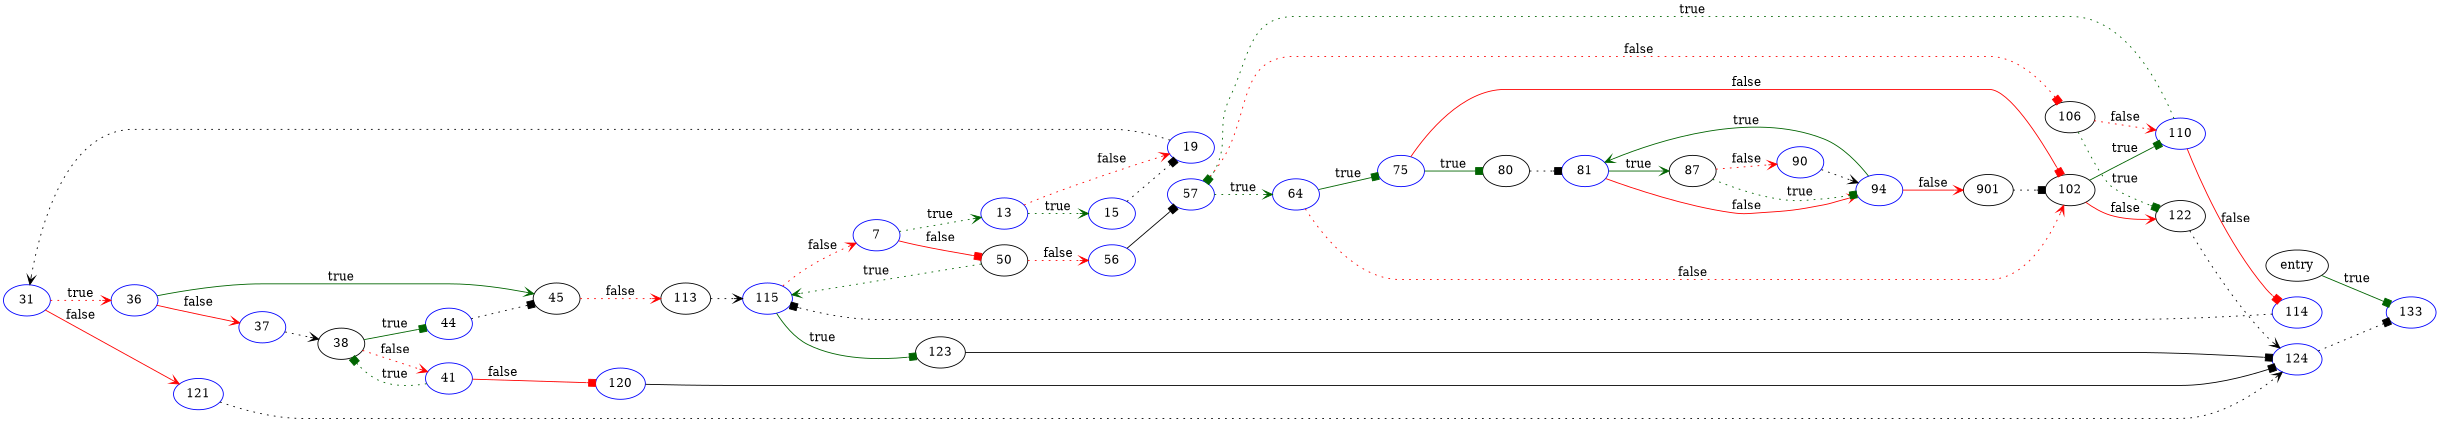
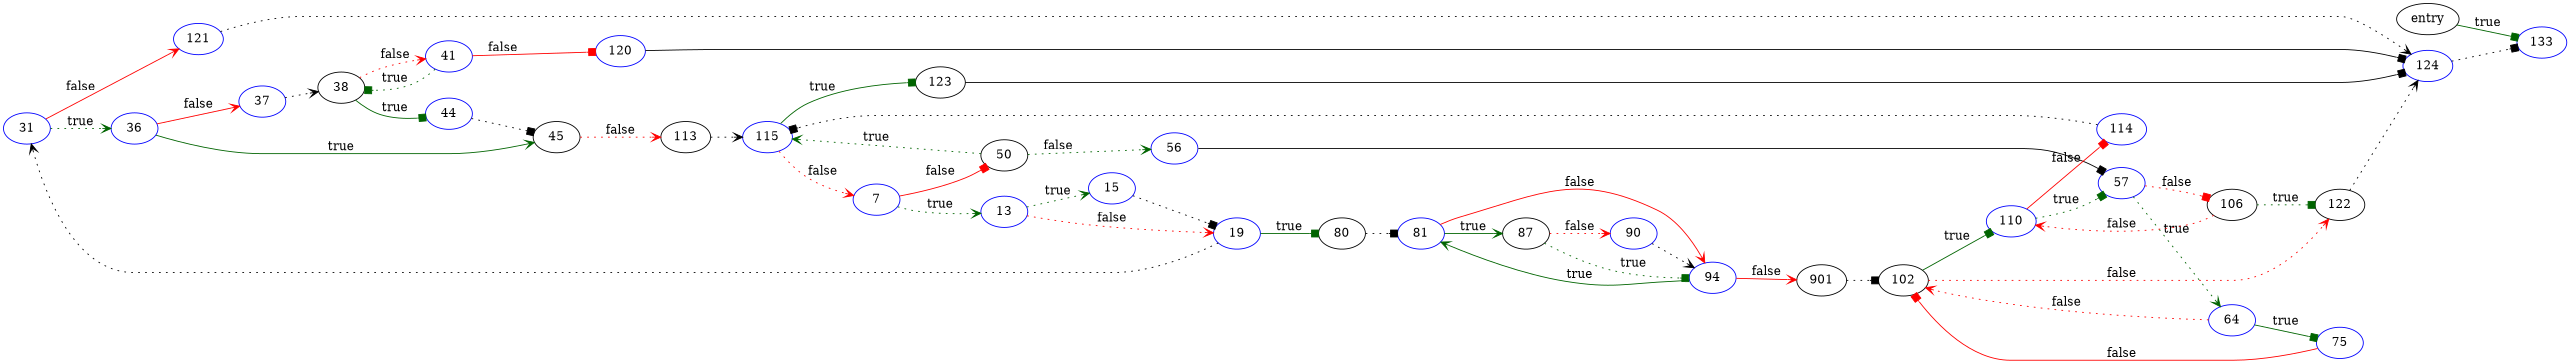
edge "75" -> "80": now "19" -> "80"
edge "102" -> "122": style solid -> dotted
edge "50" -> "56": color red -> darkgreen
edge "31" -> "36": color red -> darkgreen
